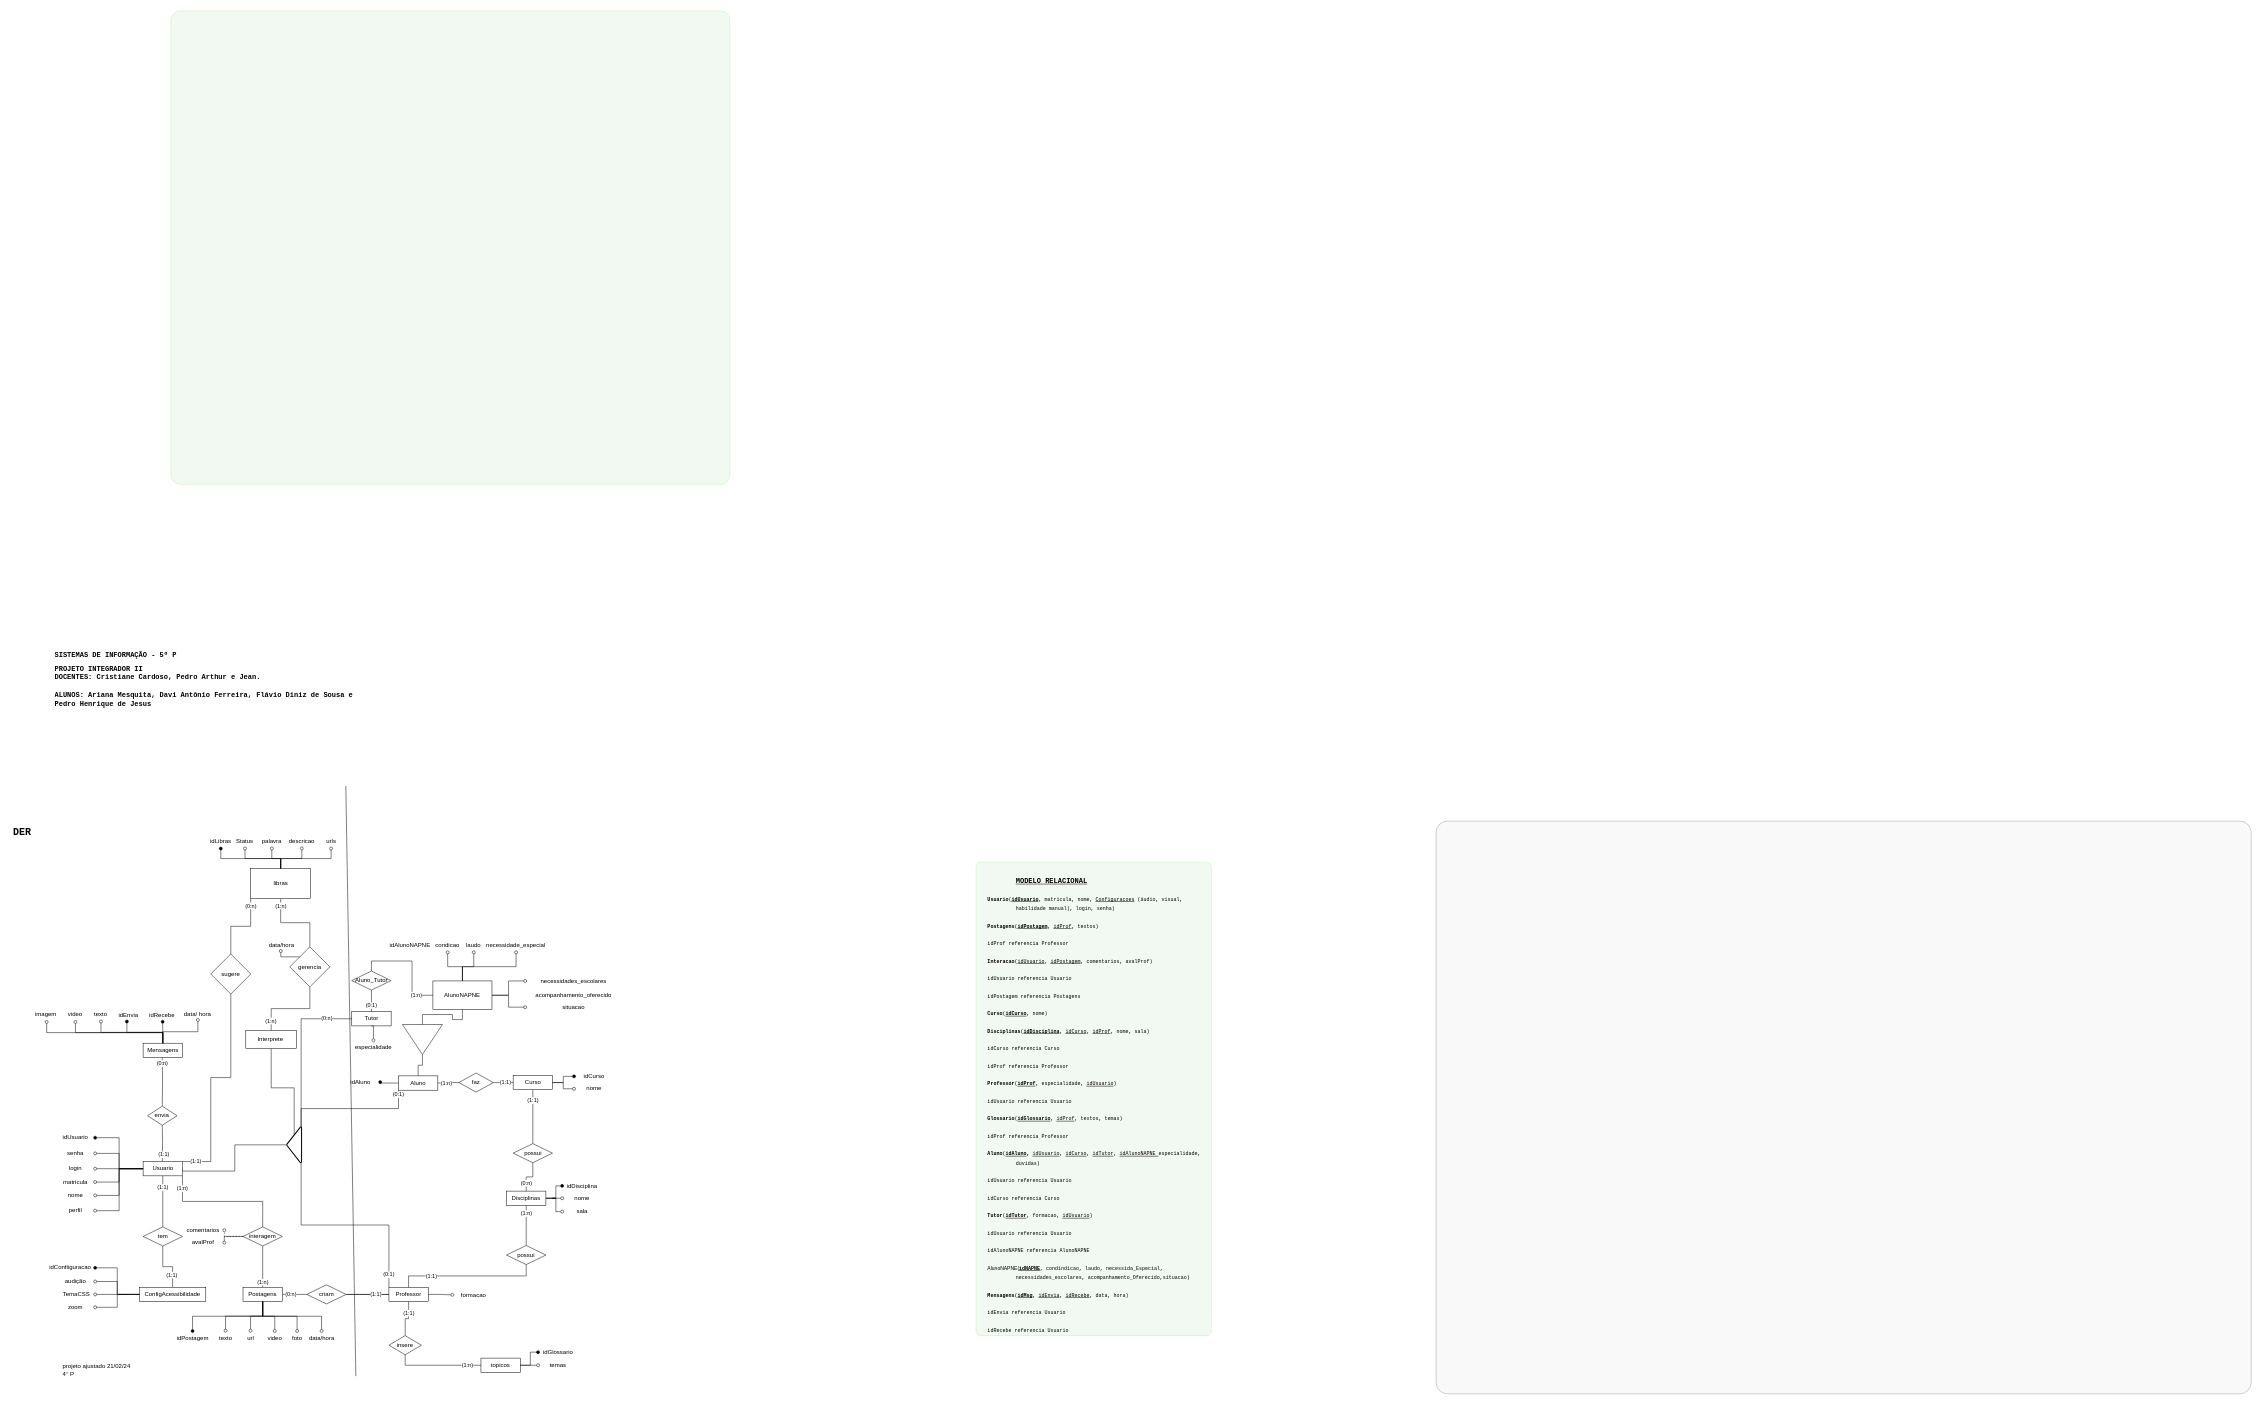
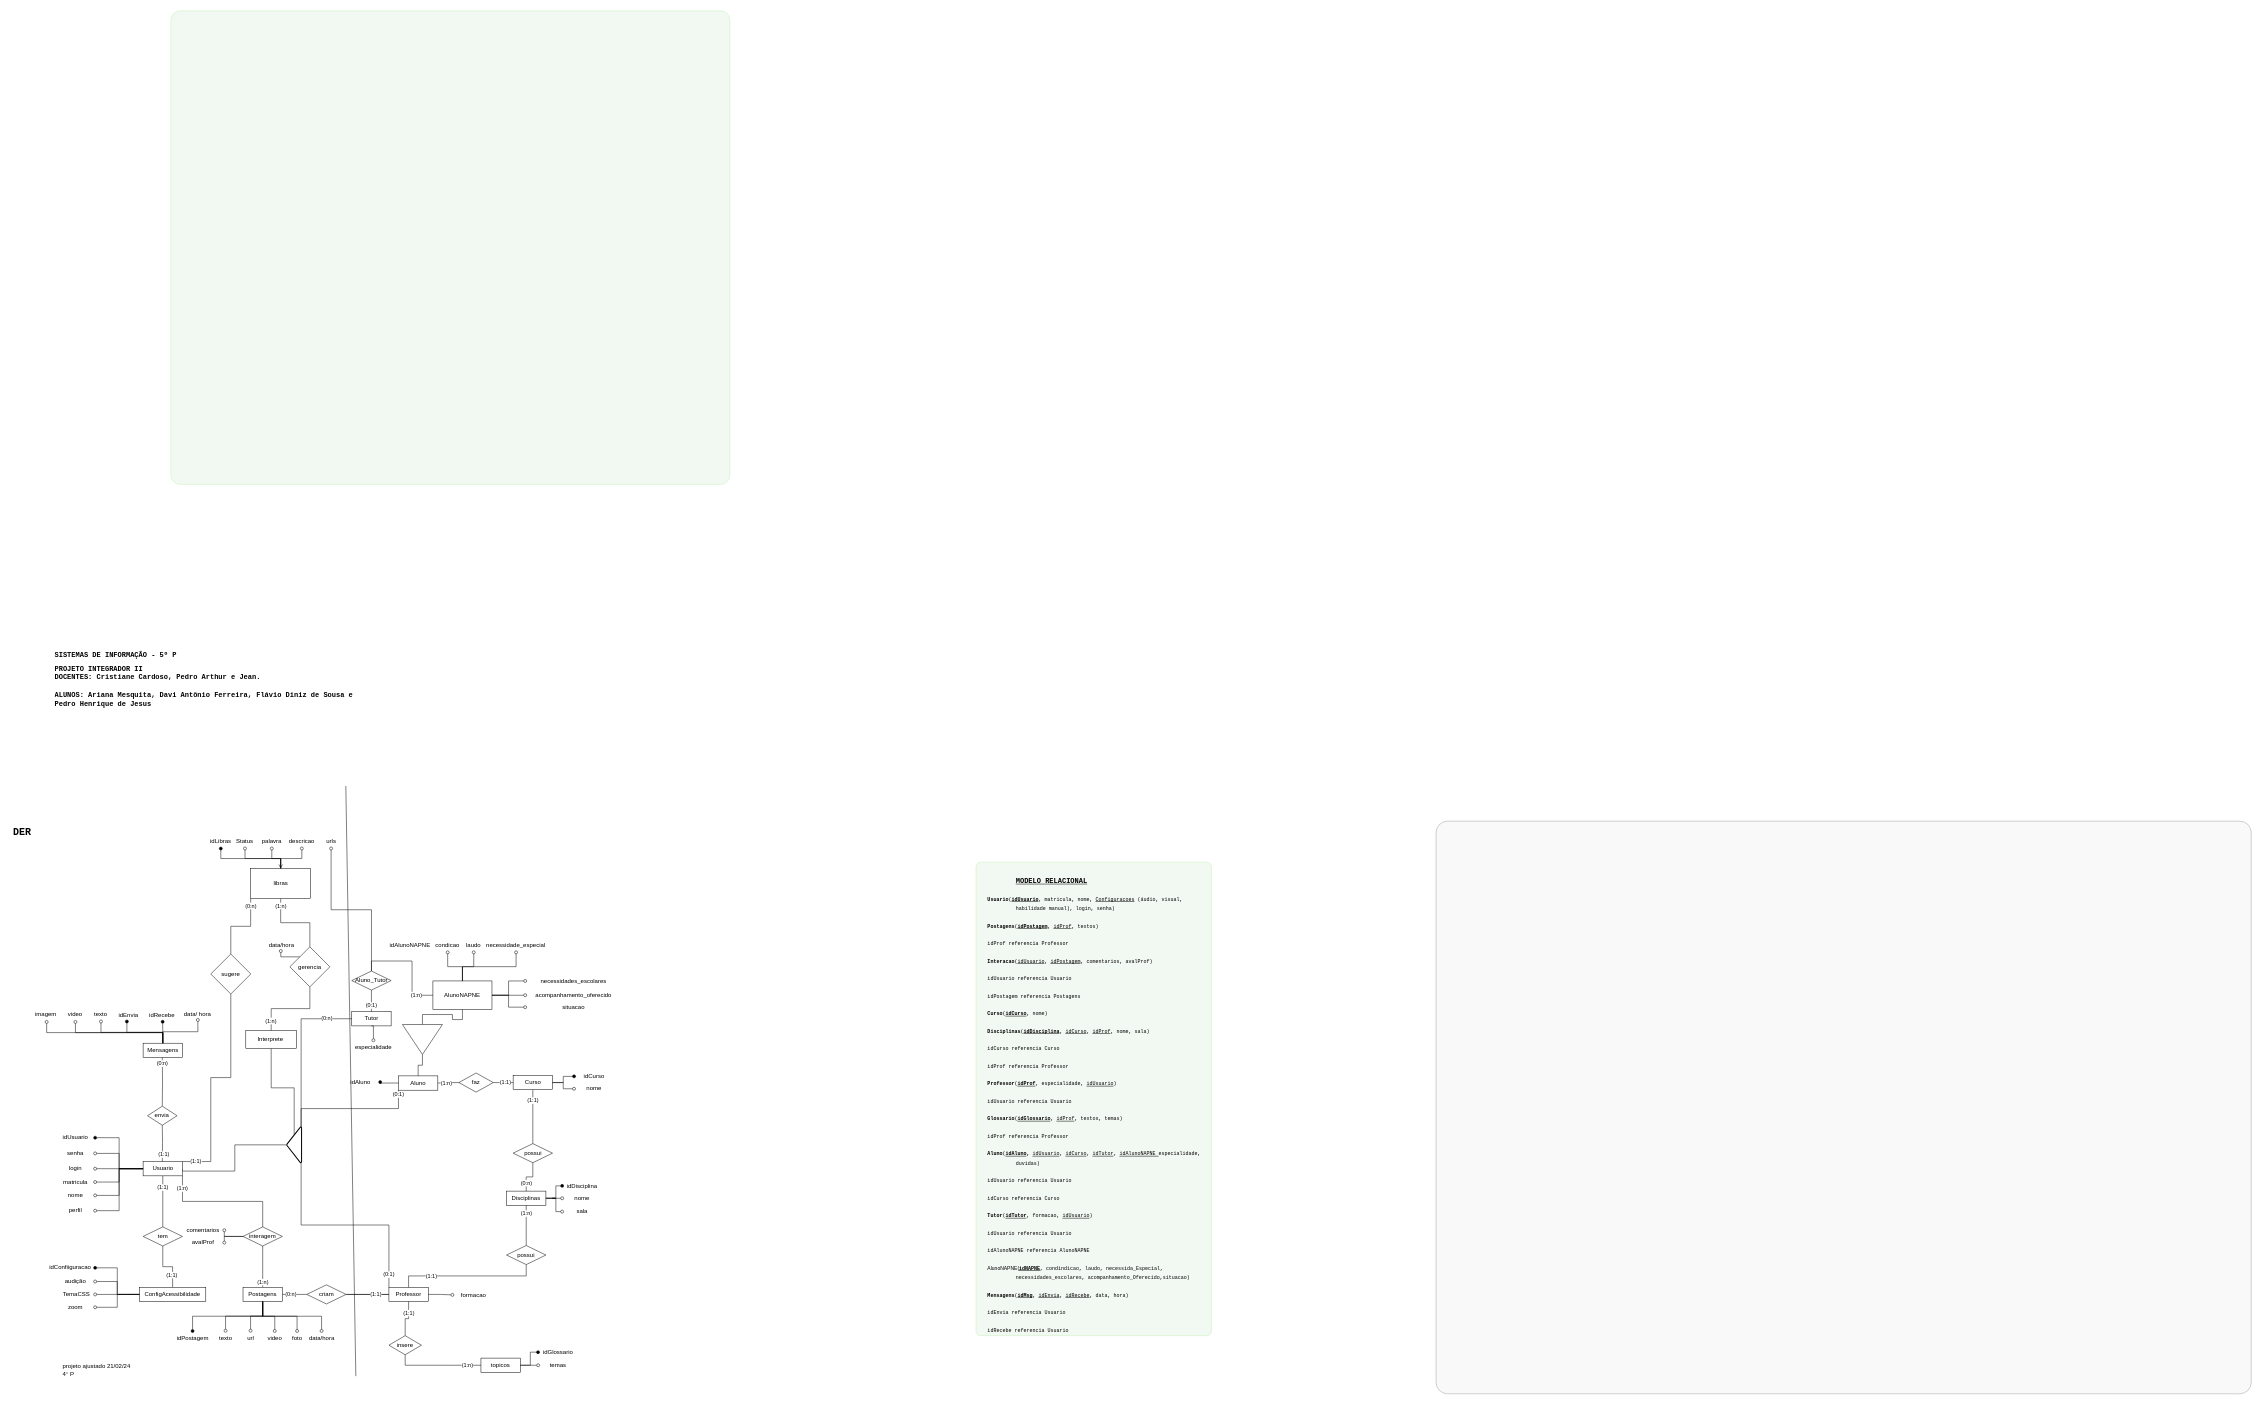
edge "libras" -> "descricao": arrowhead none -> open
edge "libras" -> "urls": now "Aluno_Tutor" -> "urls"
edge "AlunoNAPNE" -> "acompanhamento_oferecido": added
edge "interagem" -> "comentarios": style dashed -> solid
